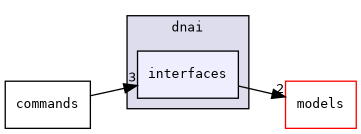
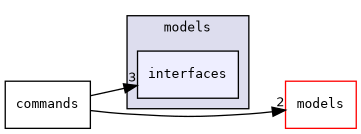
cluster "dnai": label "dnai" -> "models"
edge "interfaces" -> "models": now "commands" -> "models"
